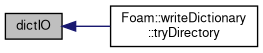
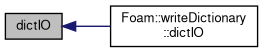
node "Foam::writeDictionary ::tryDirectory": label "Foam::writeDictionary ::tryDirectory" -> "Foam::writeDictionary ::dictIO"
